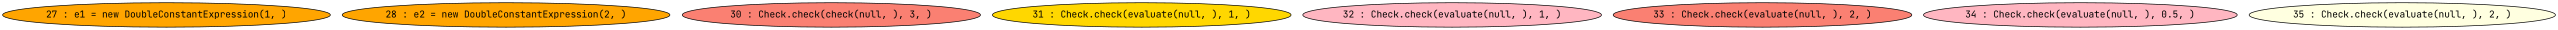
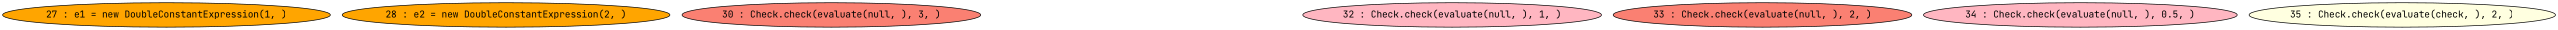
node "30 : Check.check(check(null, ), 3, )": label "30 : Check.check(check(null, ), 3, )" -> "30 : Check.check(evaluate(null, ), 3, )"
node "31 : Check.check(evaluate(null, ), 1, )": removed
node "35 : Check.check(evaluate(null, ), 2, )": label "35 : Check.check(evaluate(null, ), 2, )" -> "35 : Check.check(evaluate(check, ), 2, )"
